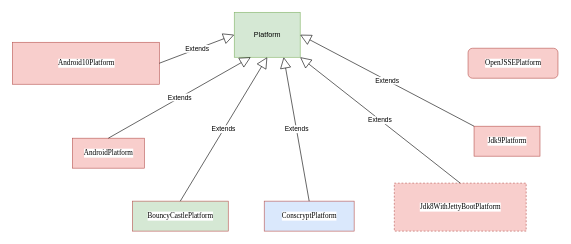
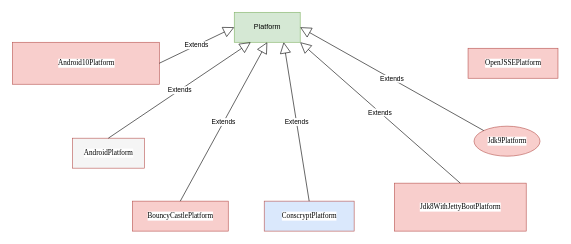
node "Platform": size 66x45 -> 66x30
node "OpenJSSEPlatform": shape rounded rectangle -> rectangle
node "Jdk9Platform": shape rectangle -> ellipse
node "AndroidPlatform": fillcolor #f8cecc -> #f5f5f5
node "Jdk8WithJettyBootPlatform": style dashed -> solid
node "BouncyCastlePlatform": fillcolor #d5e8d4 -> #f8cecc
